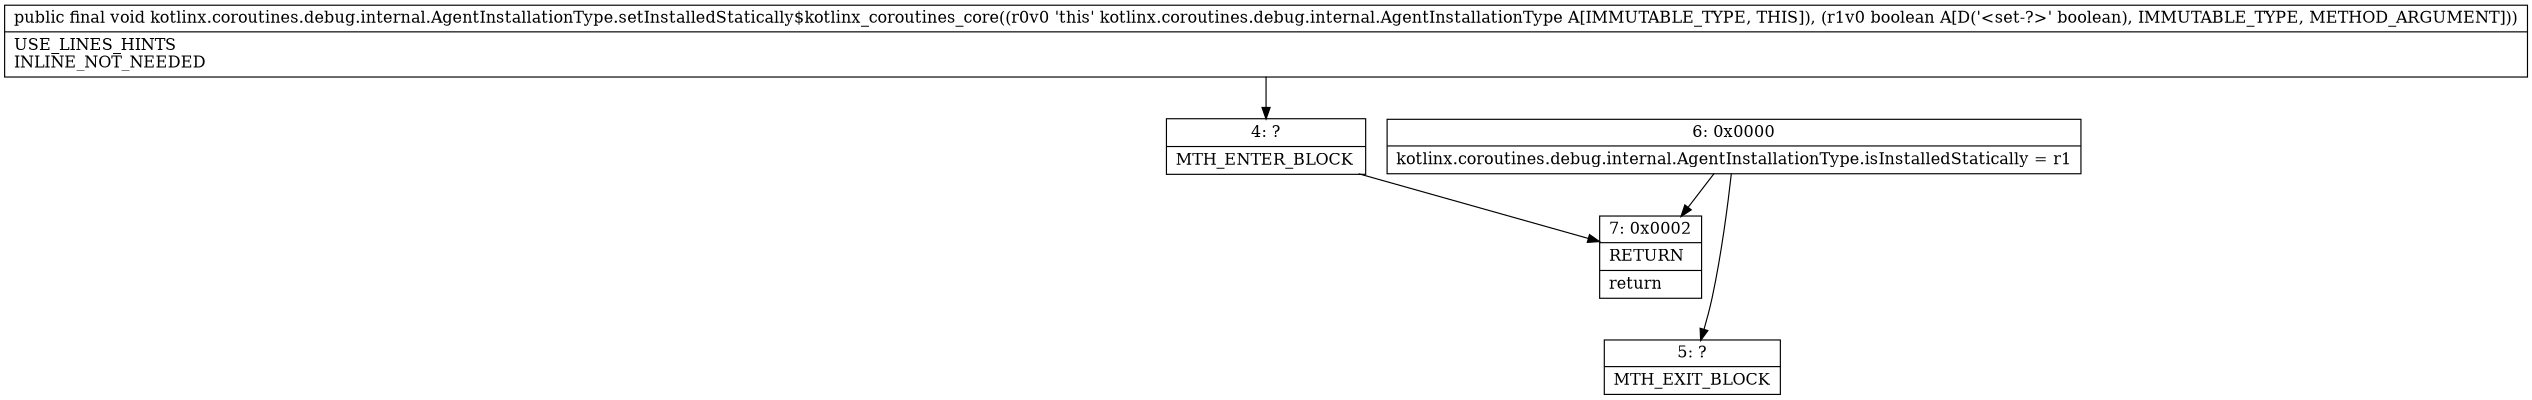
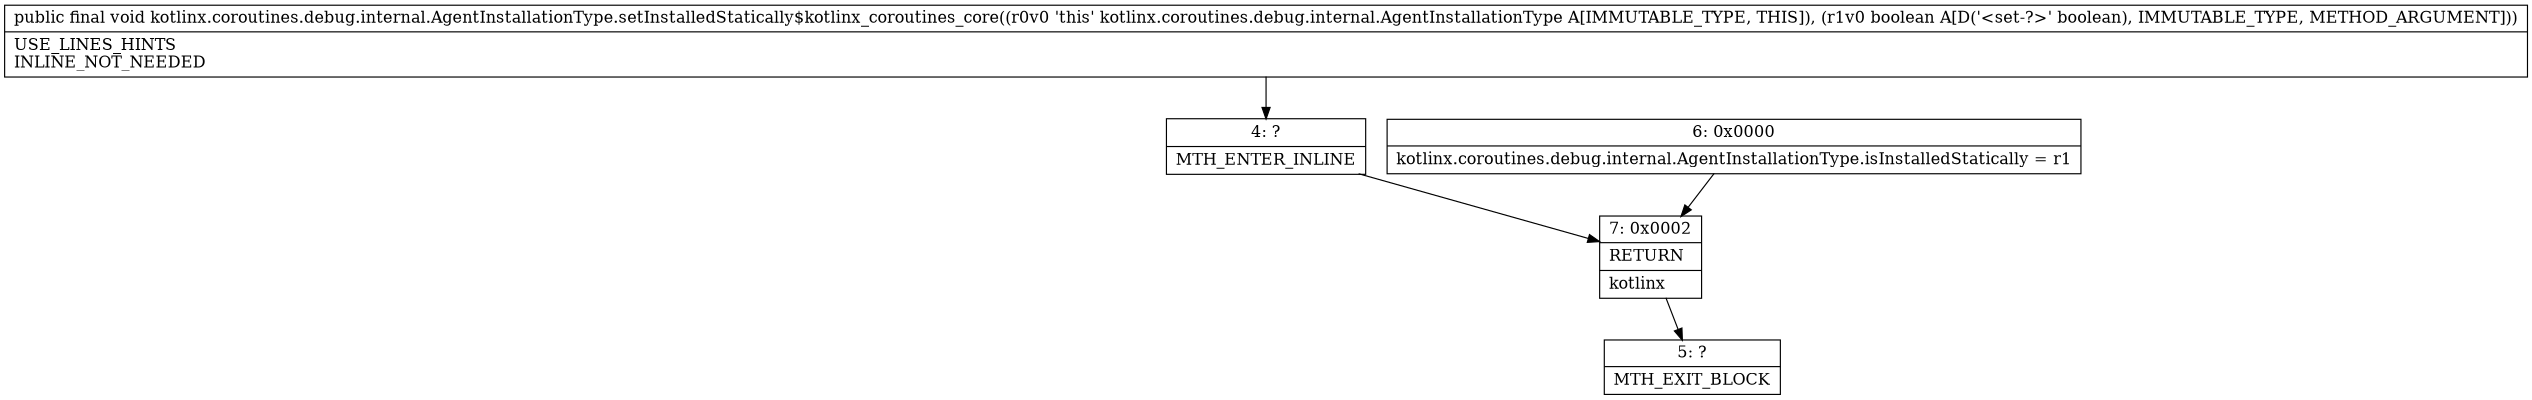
node "4: ?": text "MTH_ENTER_BLOCK" -> "MTH_ENTER_INLINE"
edge "6: 0x0000" -> "5: ?": now "7: 0x0002" -> "5: ?"
node "7: 0x0002": text "return" -> "kotlinx"
